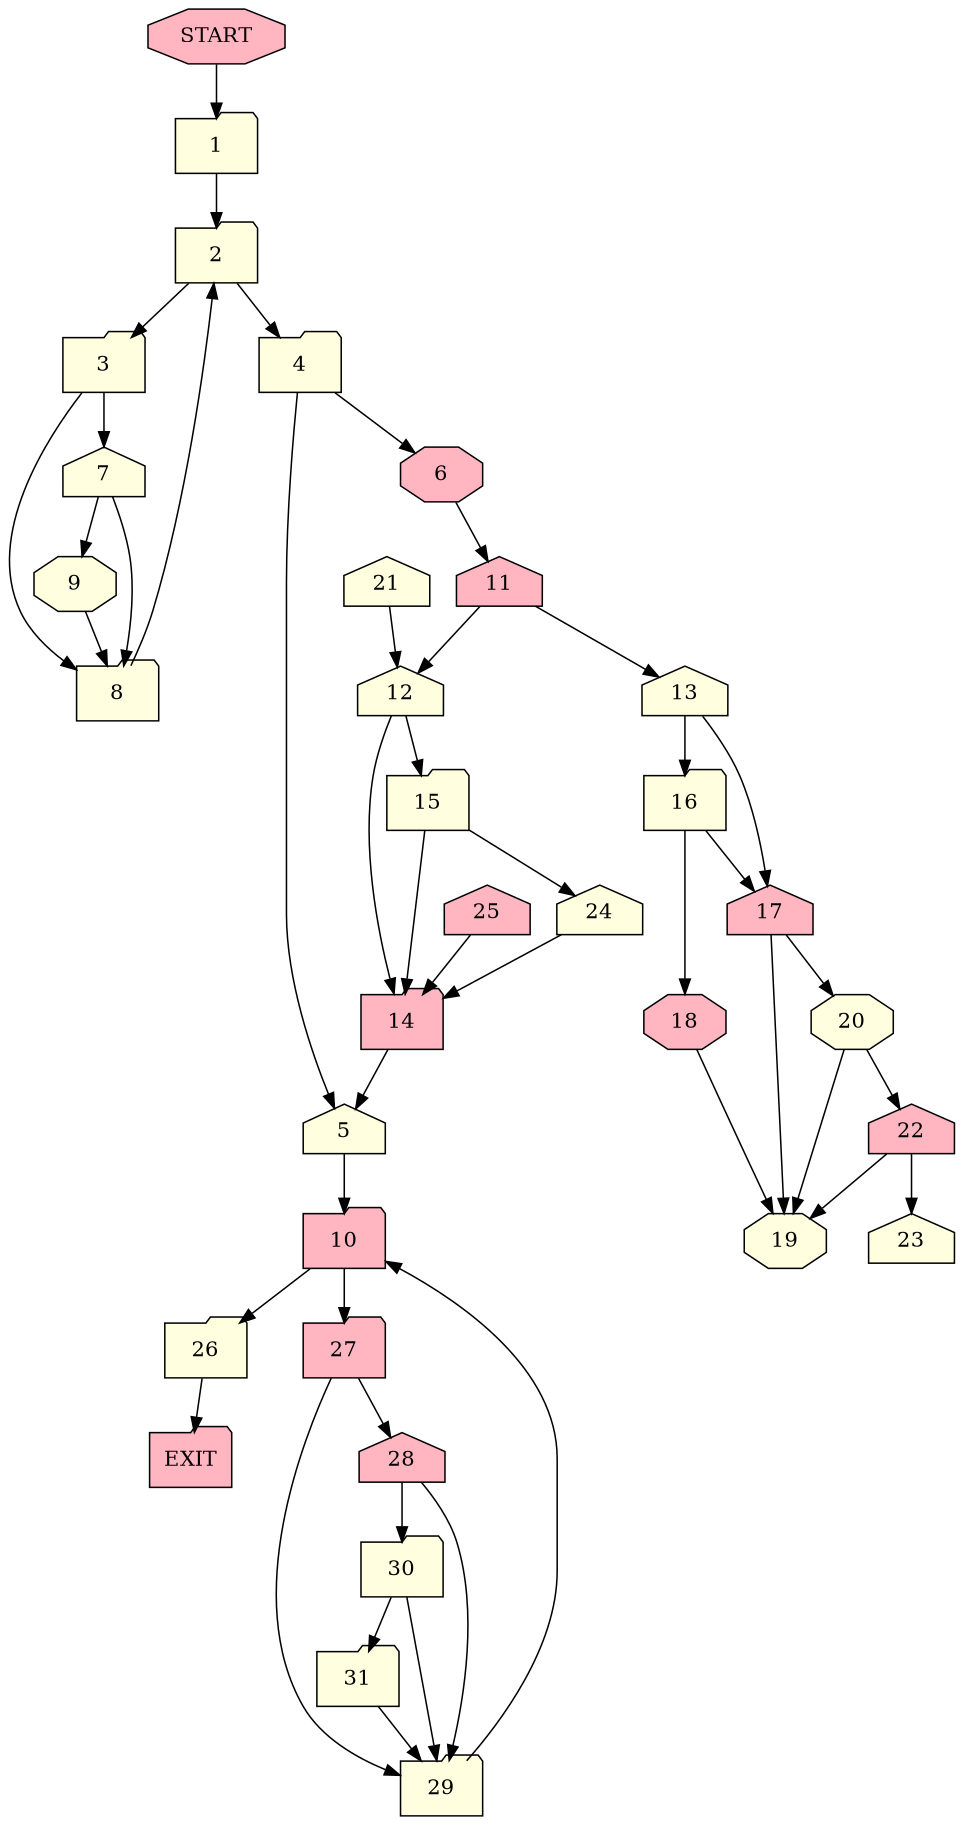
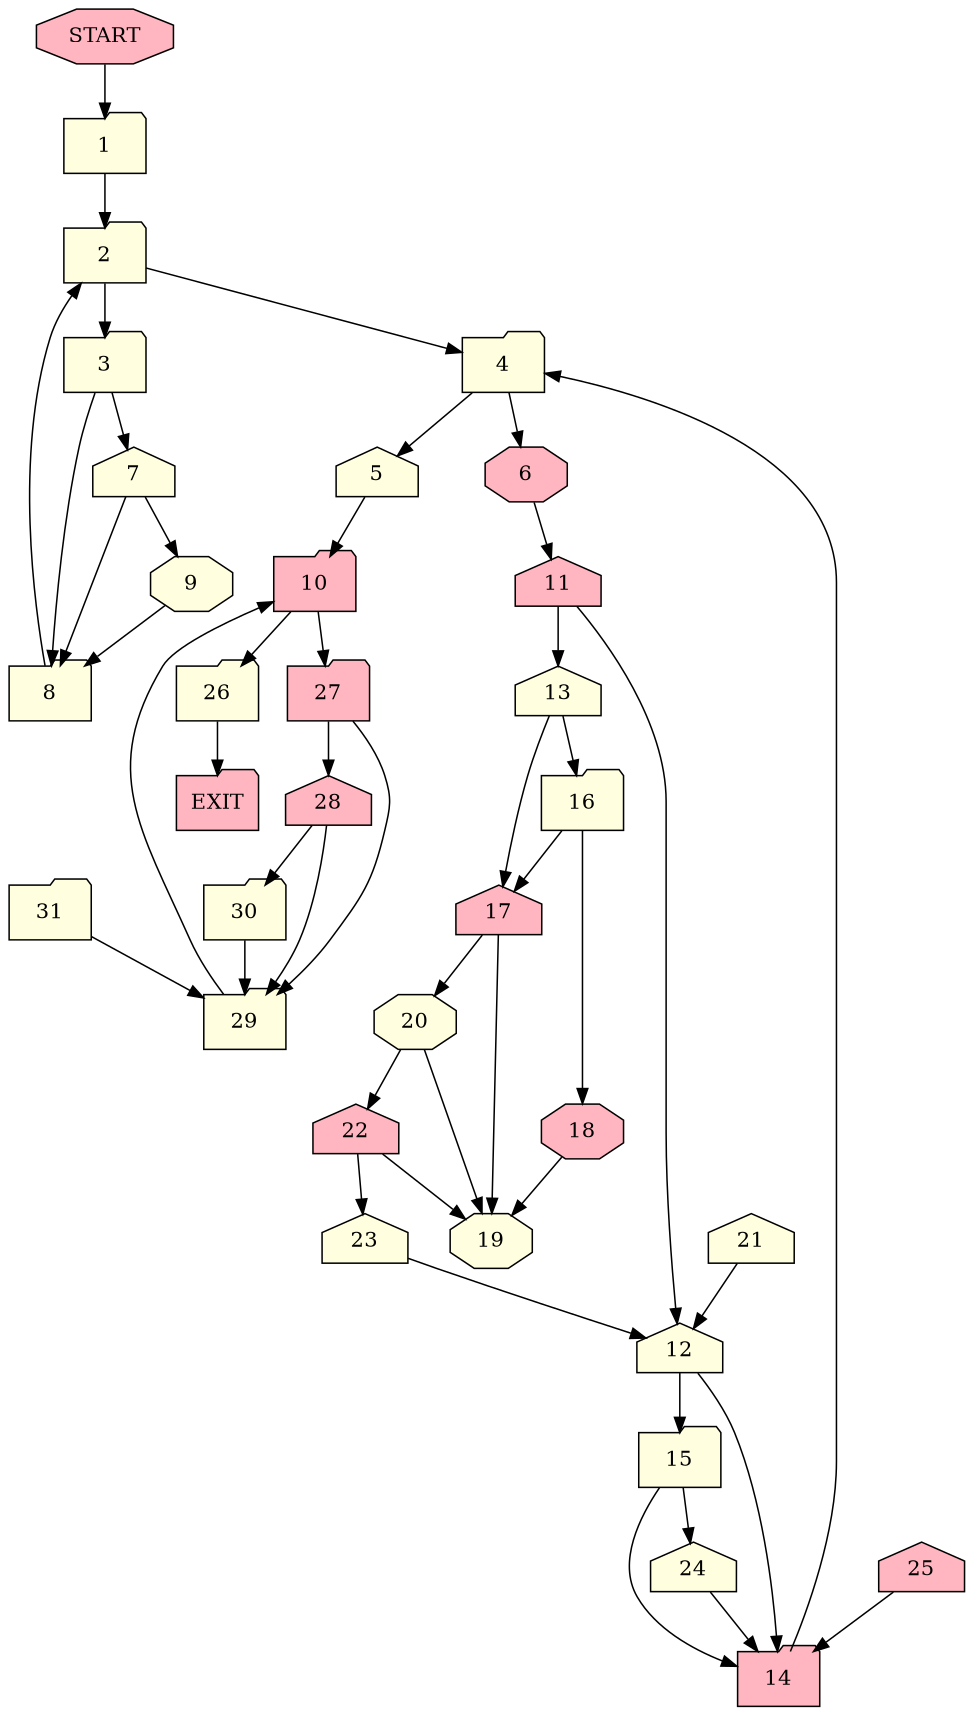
edge "14" -> "5": now "14" -> "4"
edge "23" -> "12": added
edge "30" -> "31": removed
